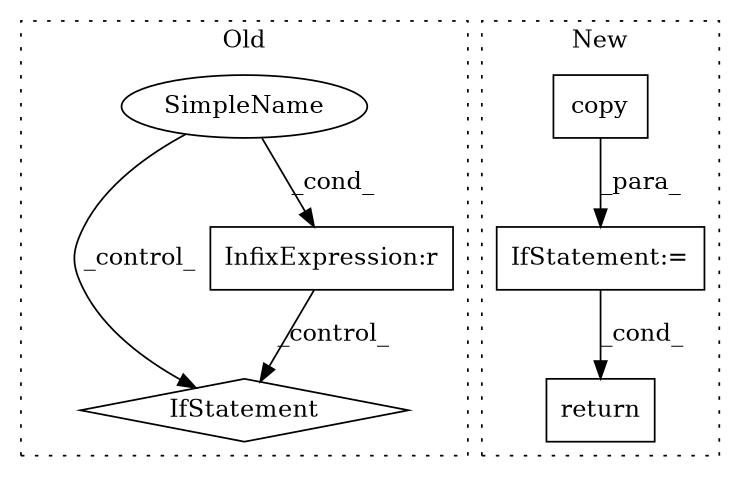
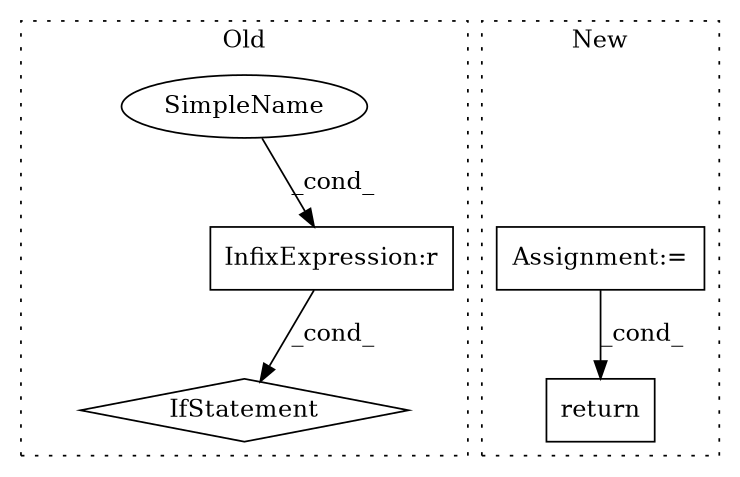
node "copy": removed
edge "SimpleName" -> "IfStatement": removed, label "_control_"
node "IfStatement:=": label "IfStatement:=" -> "Assignment:="
edge "InfixExpression:r" -> "IfStatement": label "_control_" -> "_cond_"
